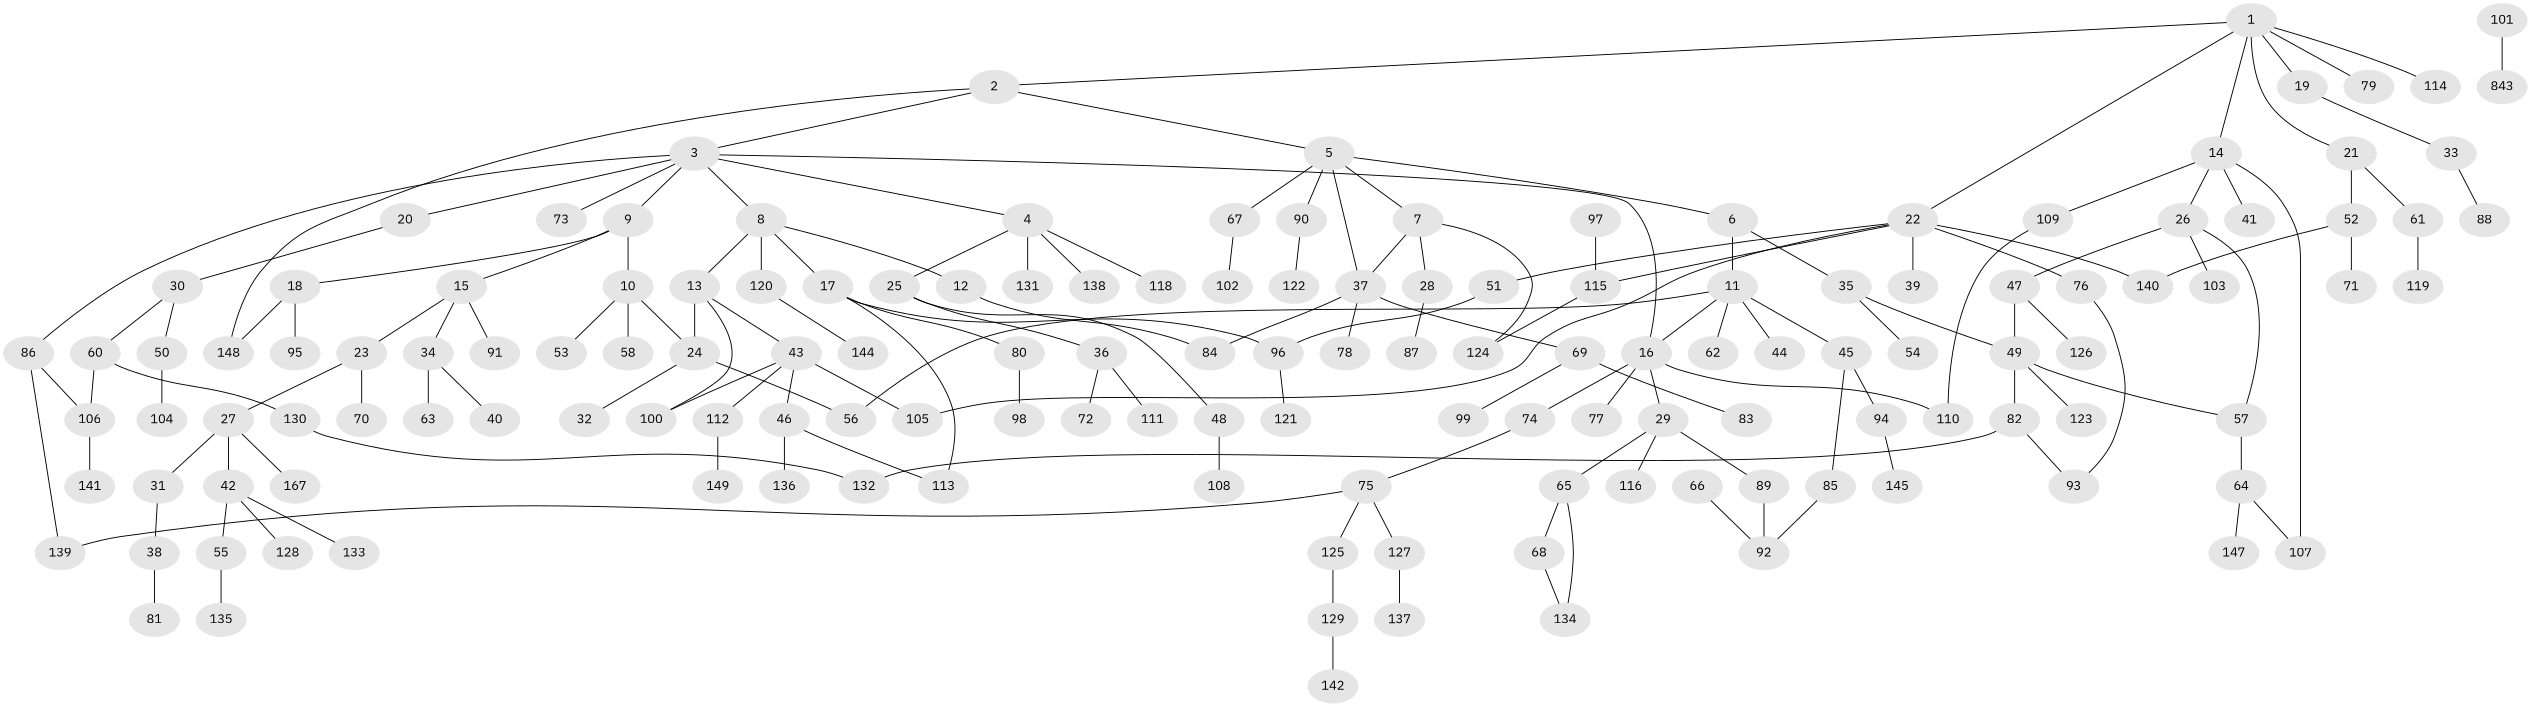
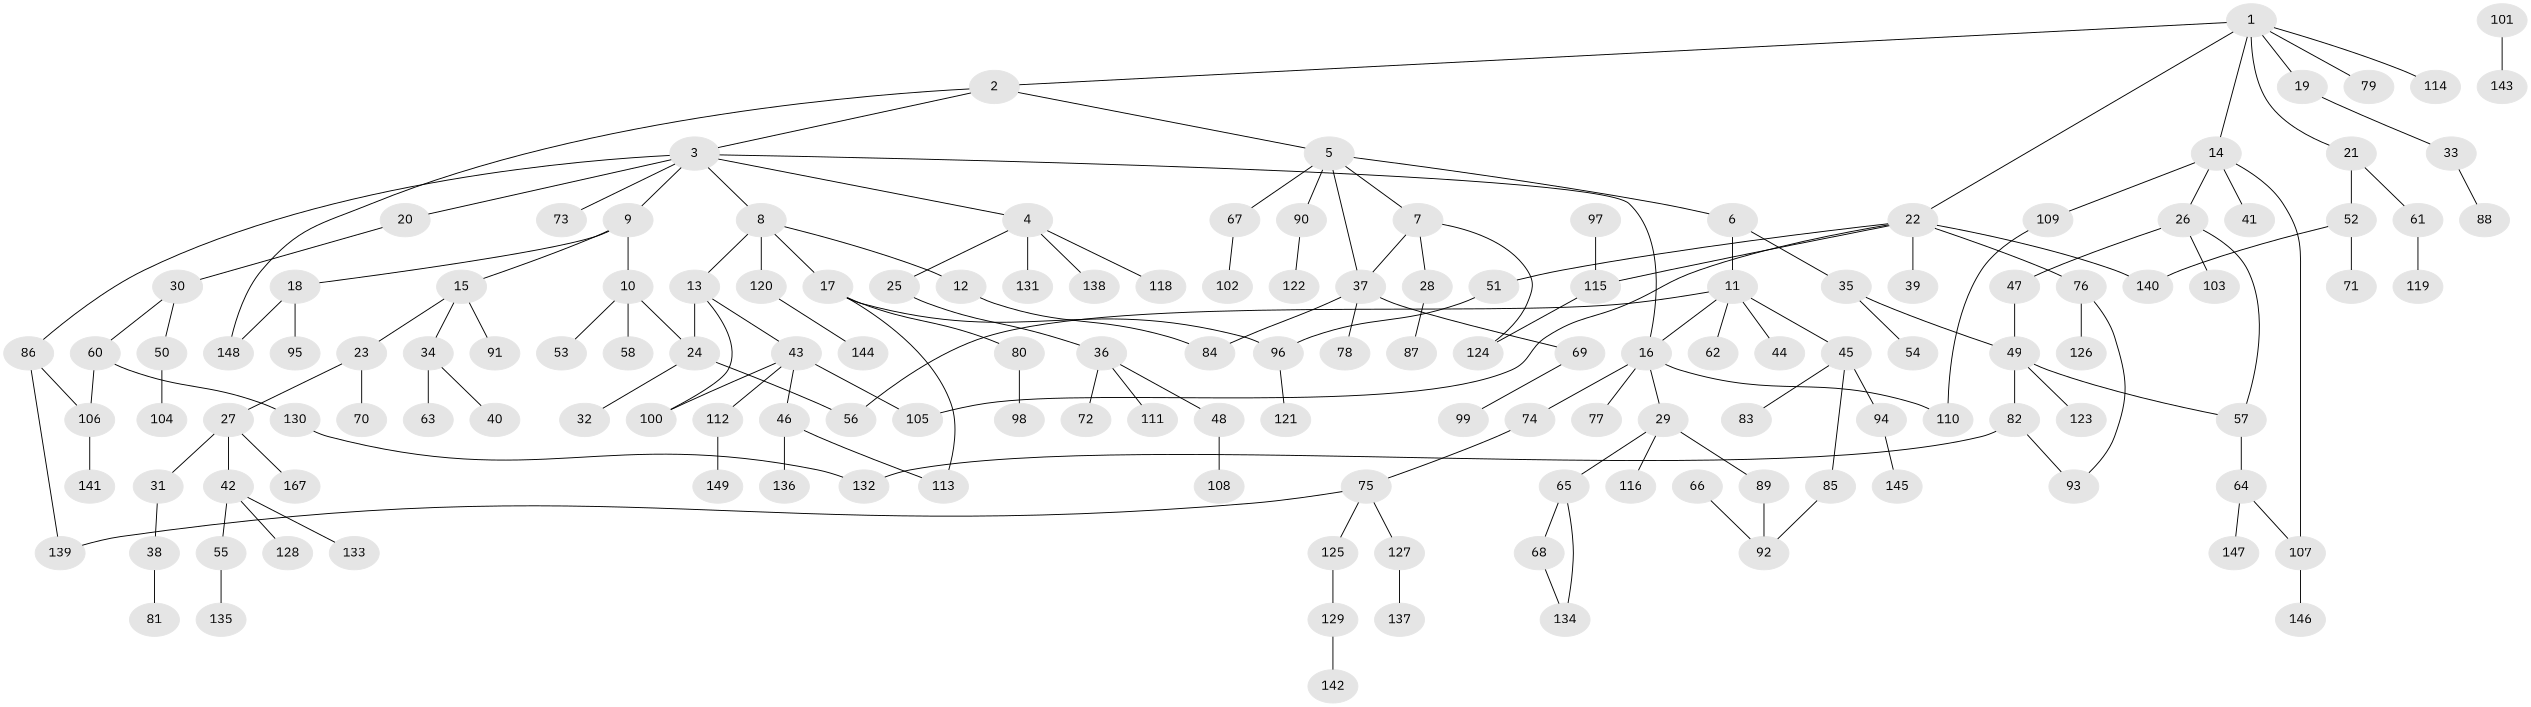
node "843": label "843" -> "143"
edge "47" -- "126": now "76" -- "126"
edge "25" -- "48": now "36" -- "48"
edge "69" -- "83": now "45" -- "83"
node "146": added
